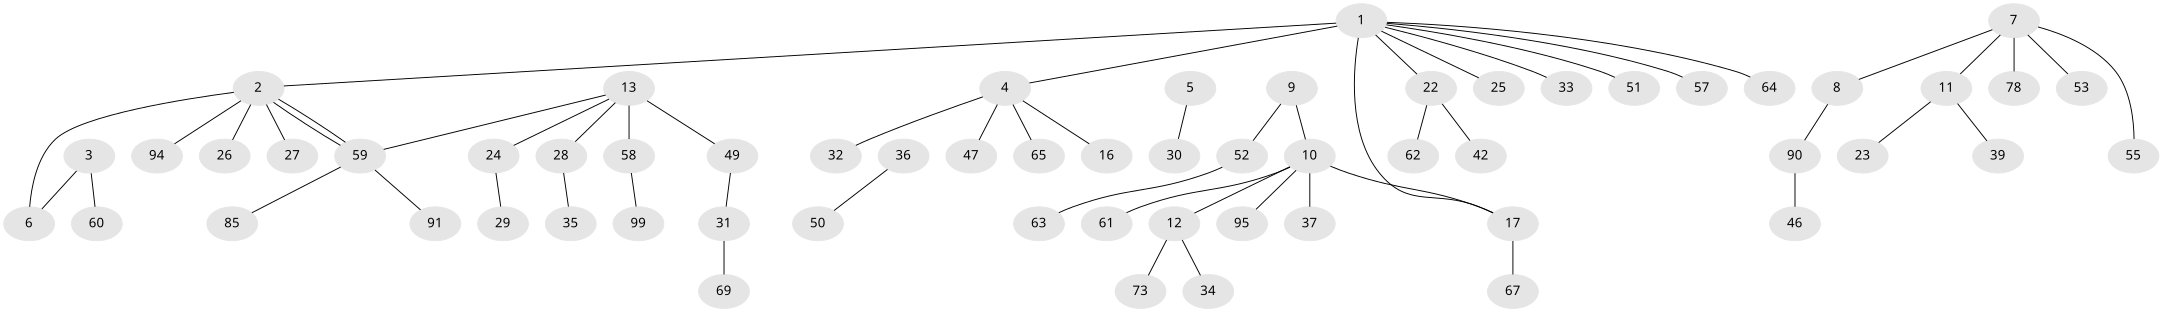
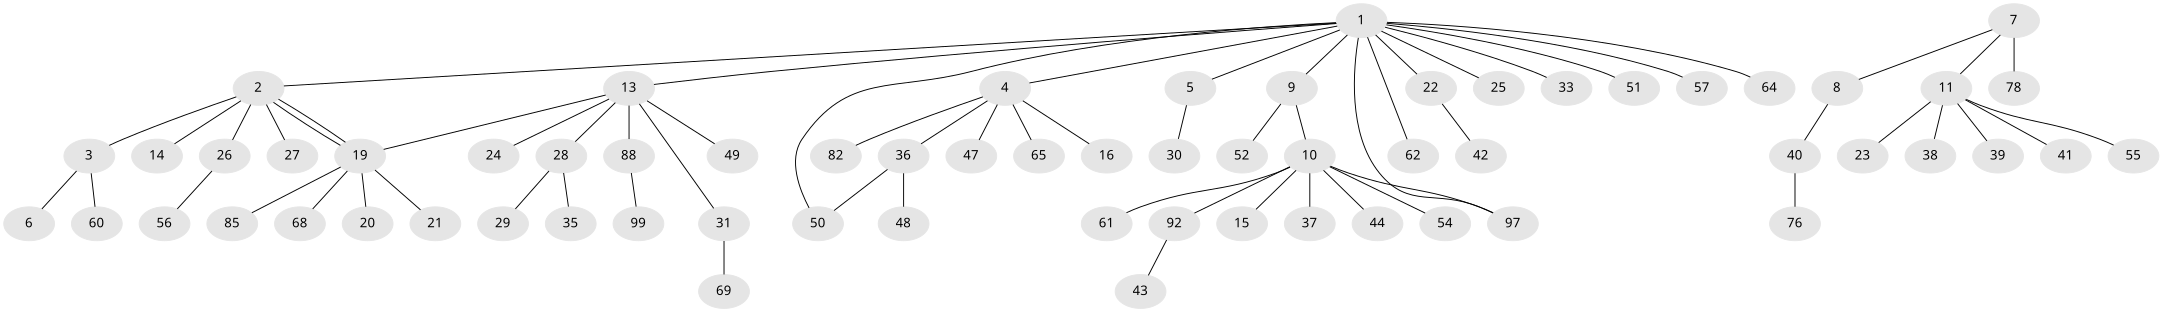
edge "1" -- "13": added
edge "1" -- "5": added
edge "1" -- "9": added
edge "1" -- "50": added
edge "7" -- "55": now "11" -- "55"
node "53": removed
edge "2" -- "6": now "2" -- "3"
edge "4" -- "36": added
edge "22" -- "62": now "1" -- "62"
node "94": label "94" -> "14"
node "59": label "59" -> "19"
node "58": label "58" -> "88"
node "32": label "32" -> "82"
node "90": label "90" -> "40"
node "38": added
node "41": added
edge "24" -- "29": now "28" -- "29"
edge "49" -- "31": now "13" -- "31"
node "56": added
node "68": added
node "20": added
node "91": label "91" -> "21"
node "48": added
node "63": removed
node "12": label "12" -> "92"
node "95": label "95" -> "15"
node "44": added
node "54": added
node "17": label "17" -> "97"
node "46": label "46" -> "76"
node "73": label "73" -> "43"
node "34": removed
node "67": removed
